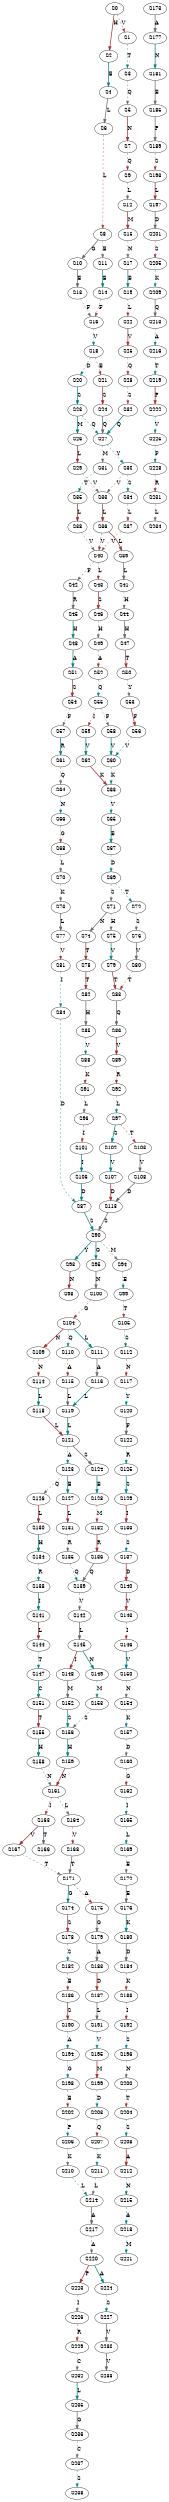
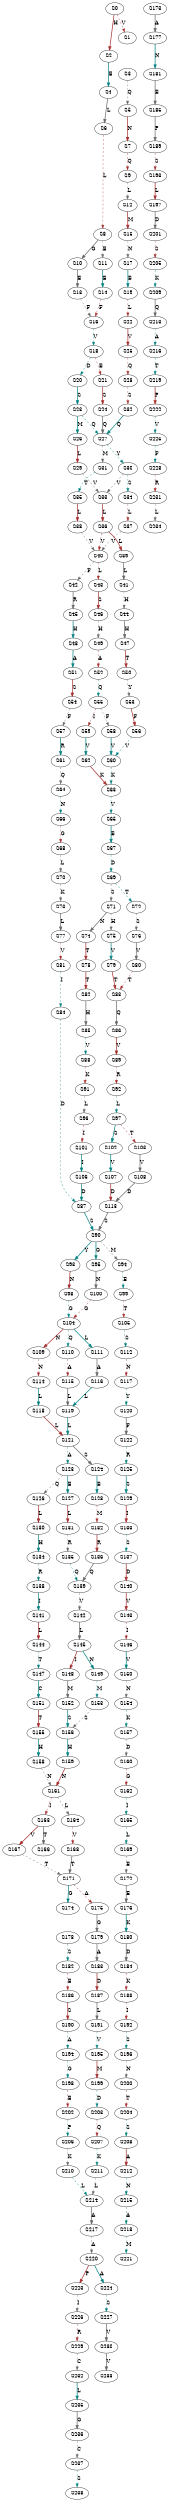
edge "S1" -> "S3": removed, label "T"
edge "S98" -> "S104": added, label "G"
edge "S174" -> "S178": removed, label "S"
